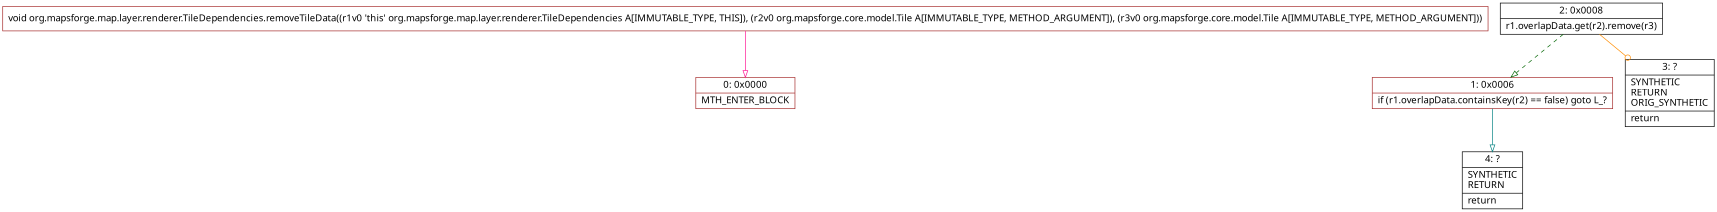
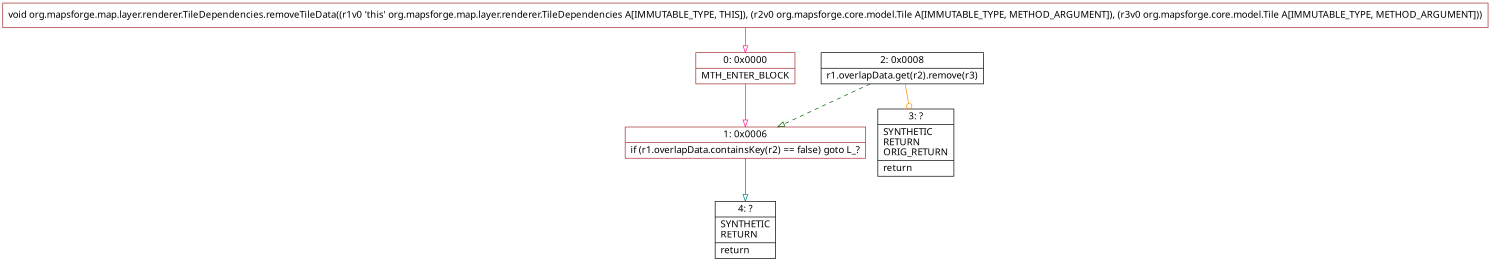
edge "0: 0x0000" -> "1: 0x0006": added
node "3: ?": text "ORIG_SYNTHETIC" -> "ORIG_RETURN"
